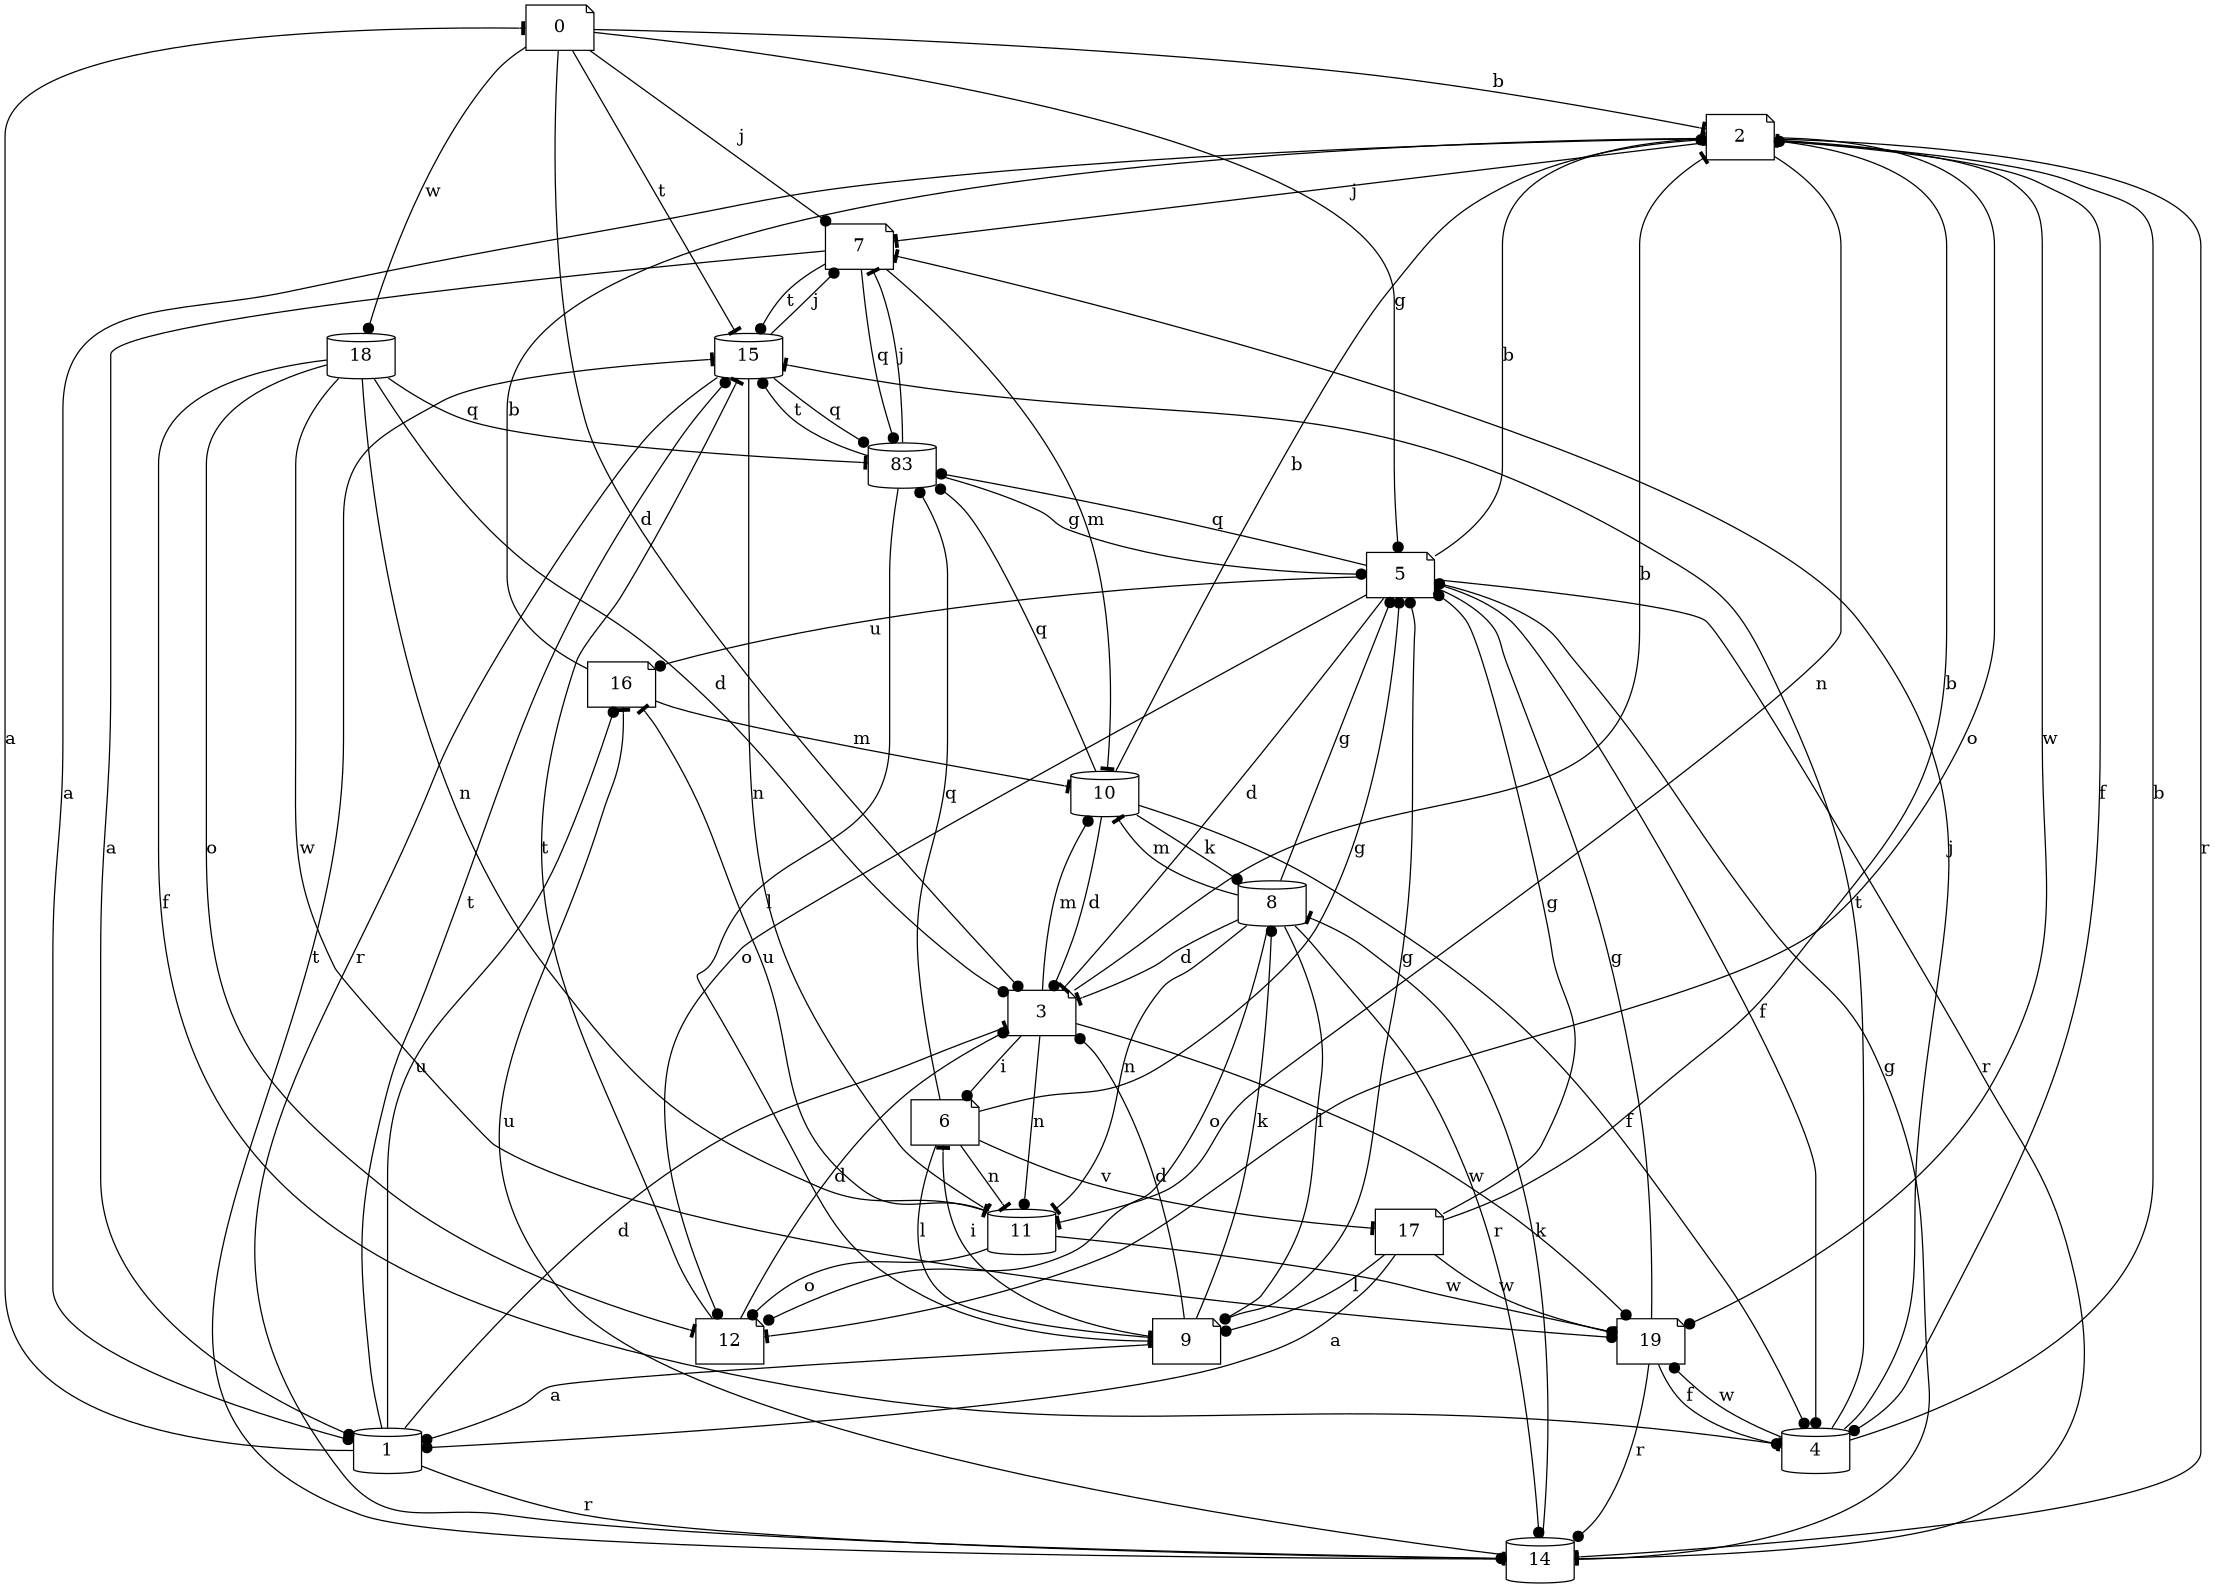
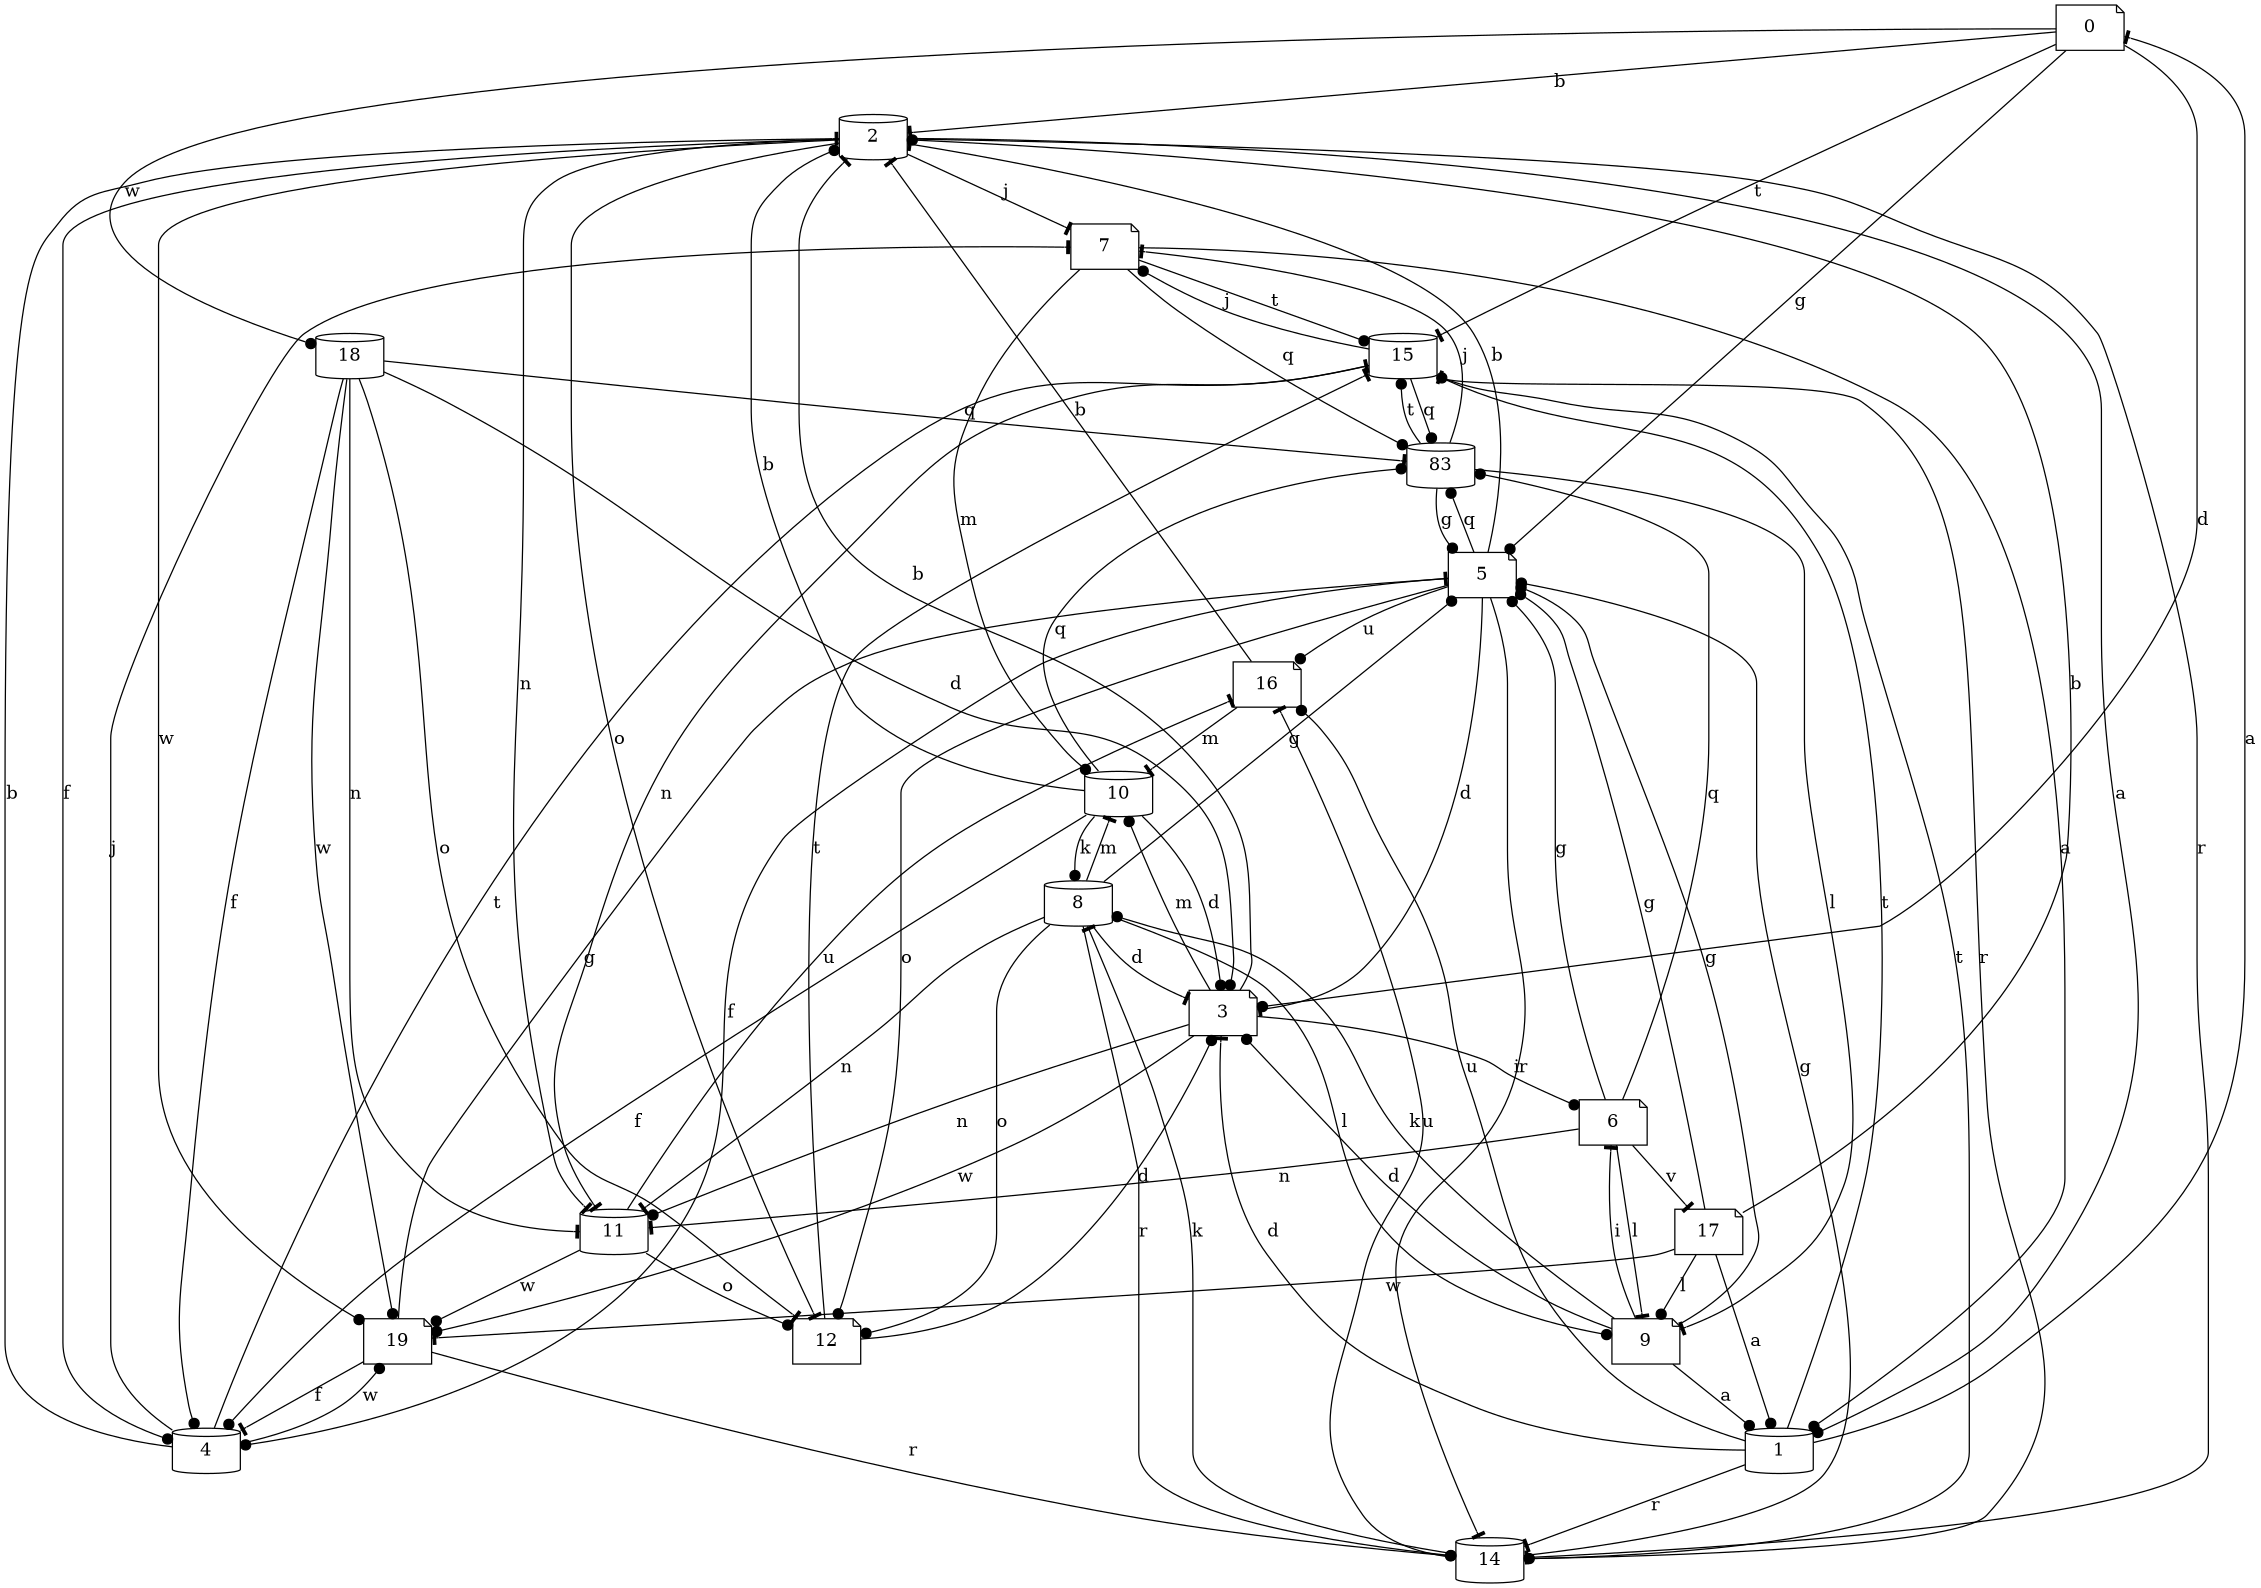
edge "0" -> "7": removed, label "j"
node "2": shape note -> cylinder
edge "7" -> "10": arrowhead tee -> dot
